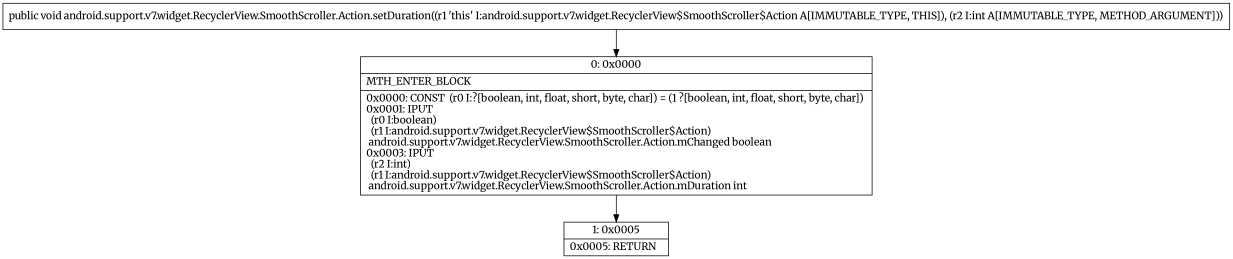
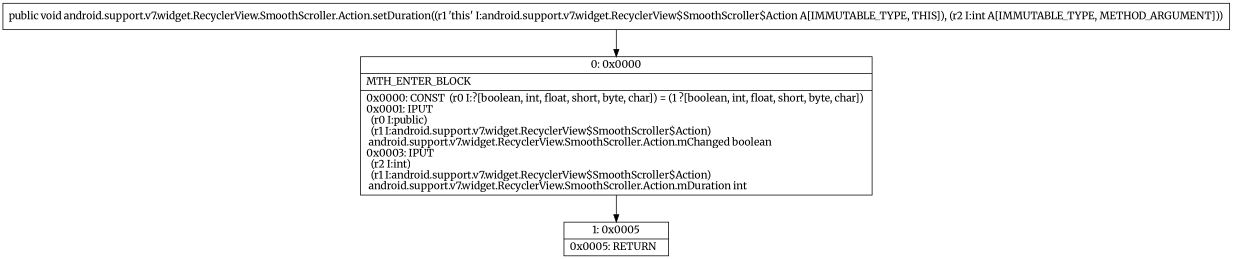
node "0: 0x0000": text "(r0 I:boolean)" -> "(r0 I:public)"
